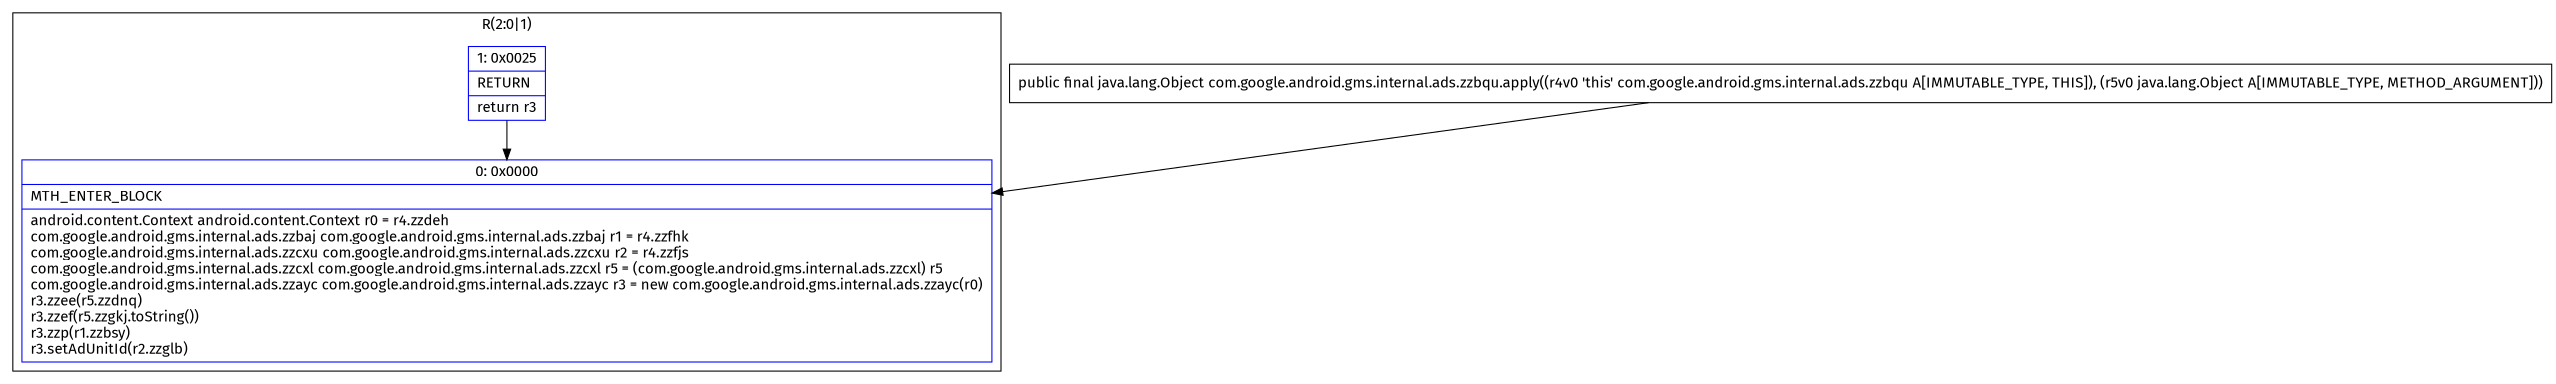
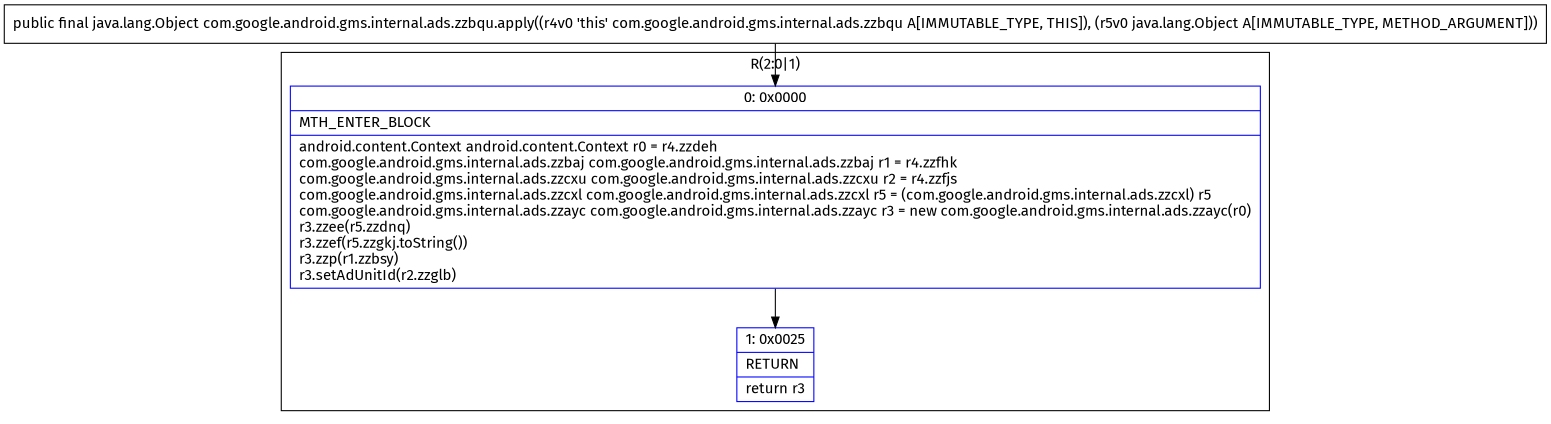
edge "1: 0x0025" -> "0: 0x0000": reversed
